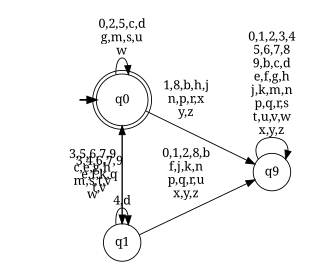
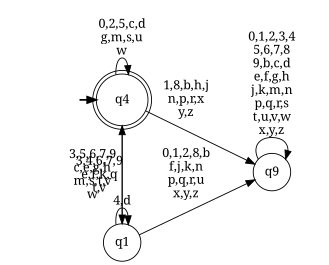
node "q0": label "q0" -> "q4"
